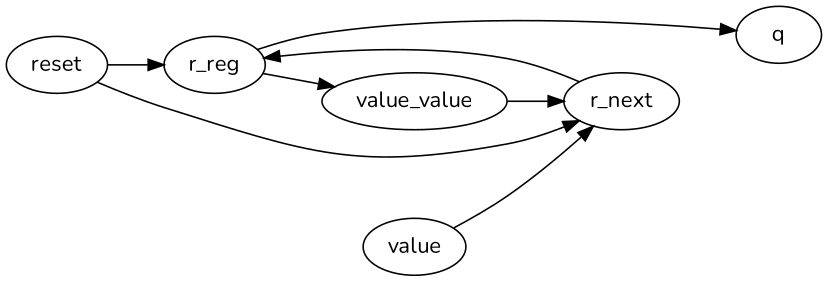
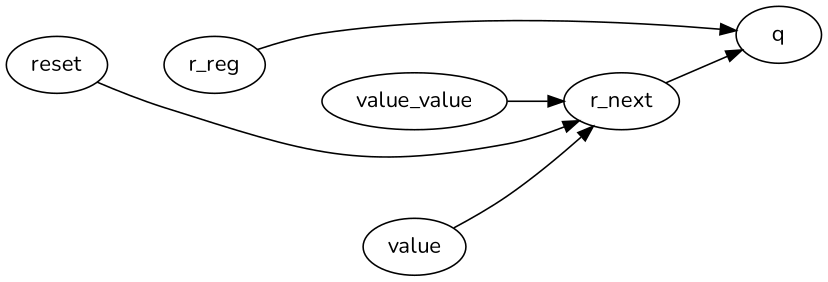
edge "r_next" -> "r_reg": now "r_next" -> "q"
edge "reset" -> "r_reg": removed
edge "r_reg" -> "value_value": removed
